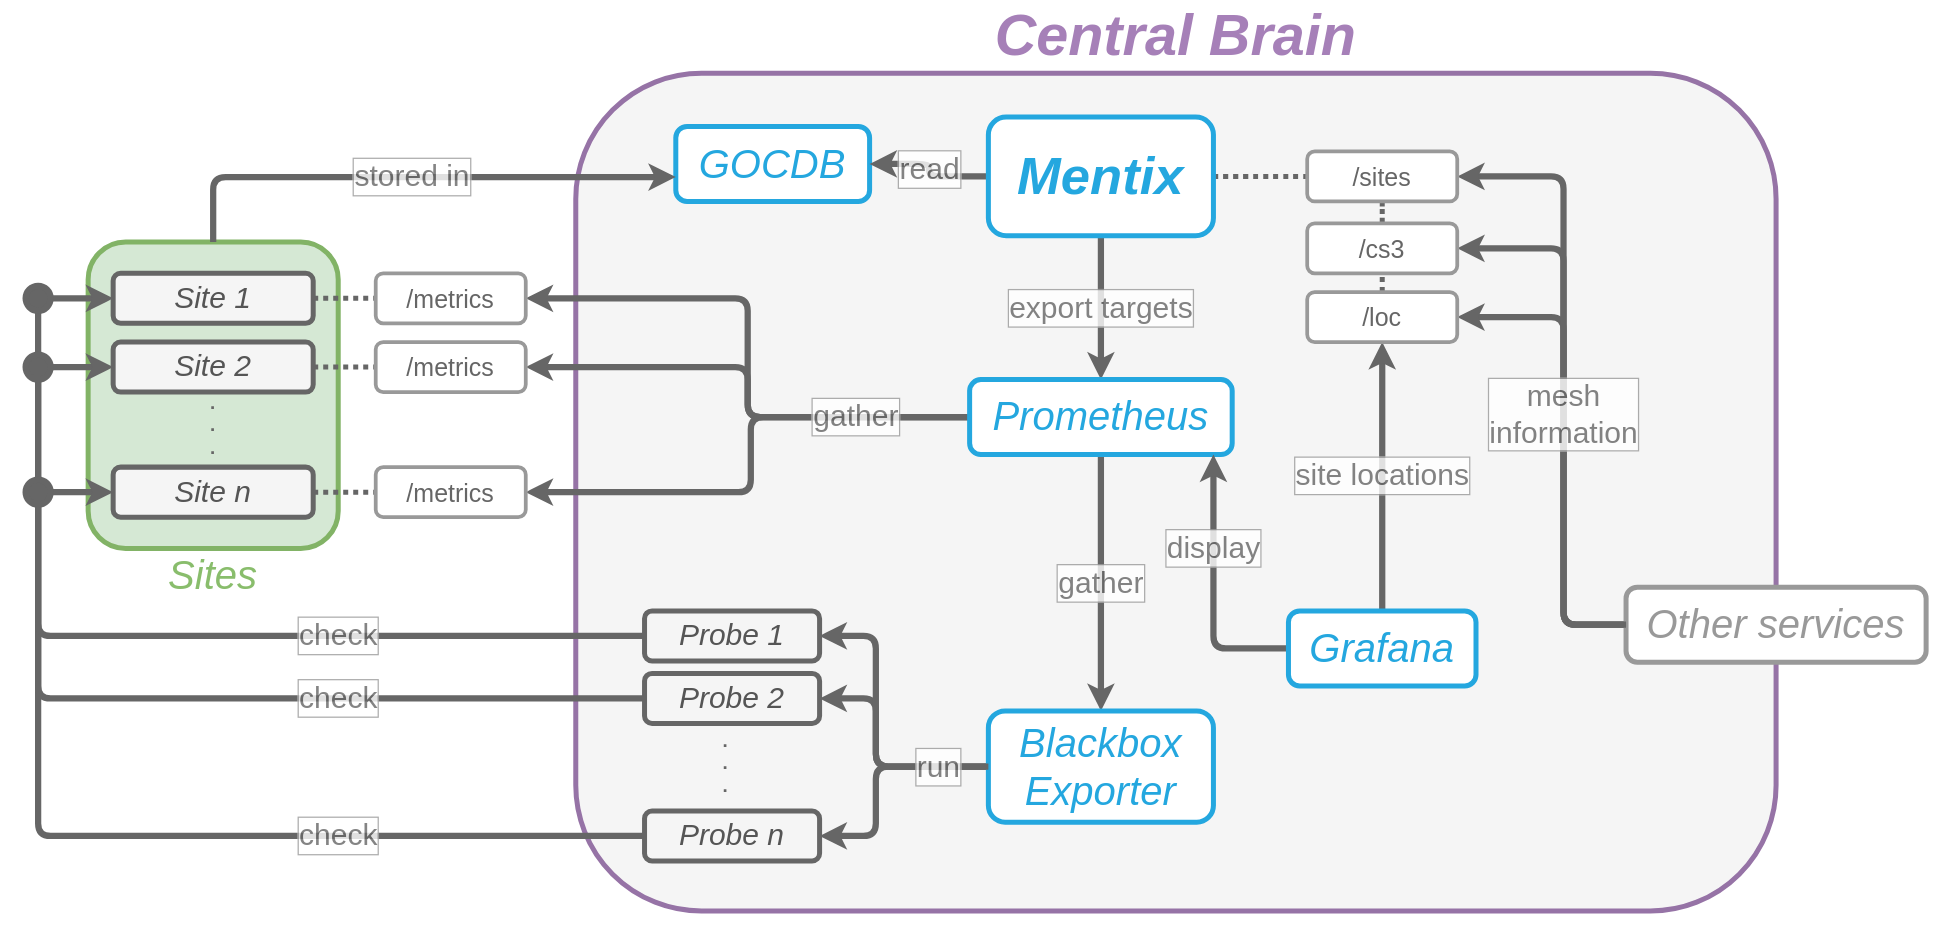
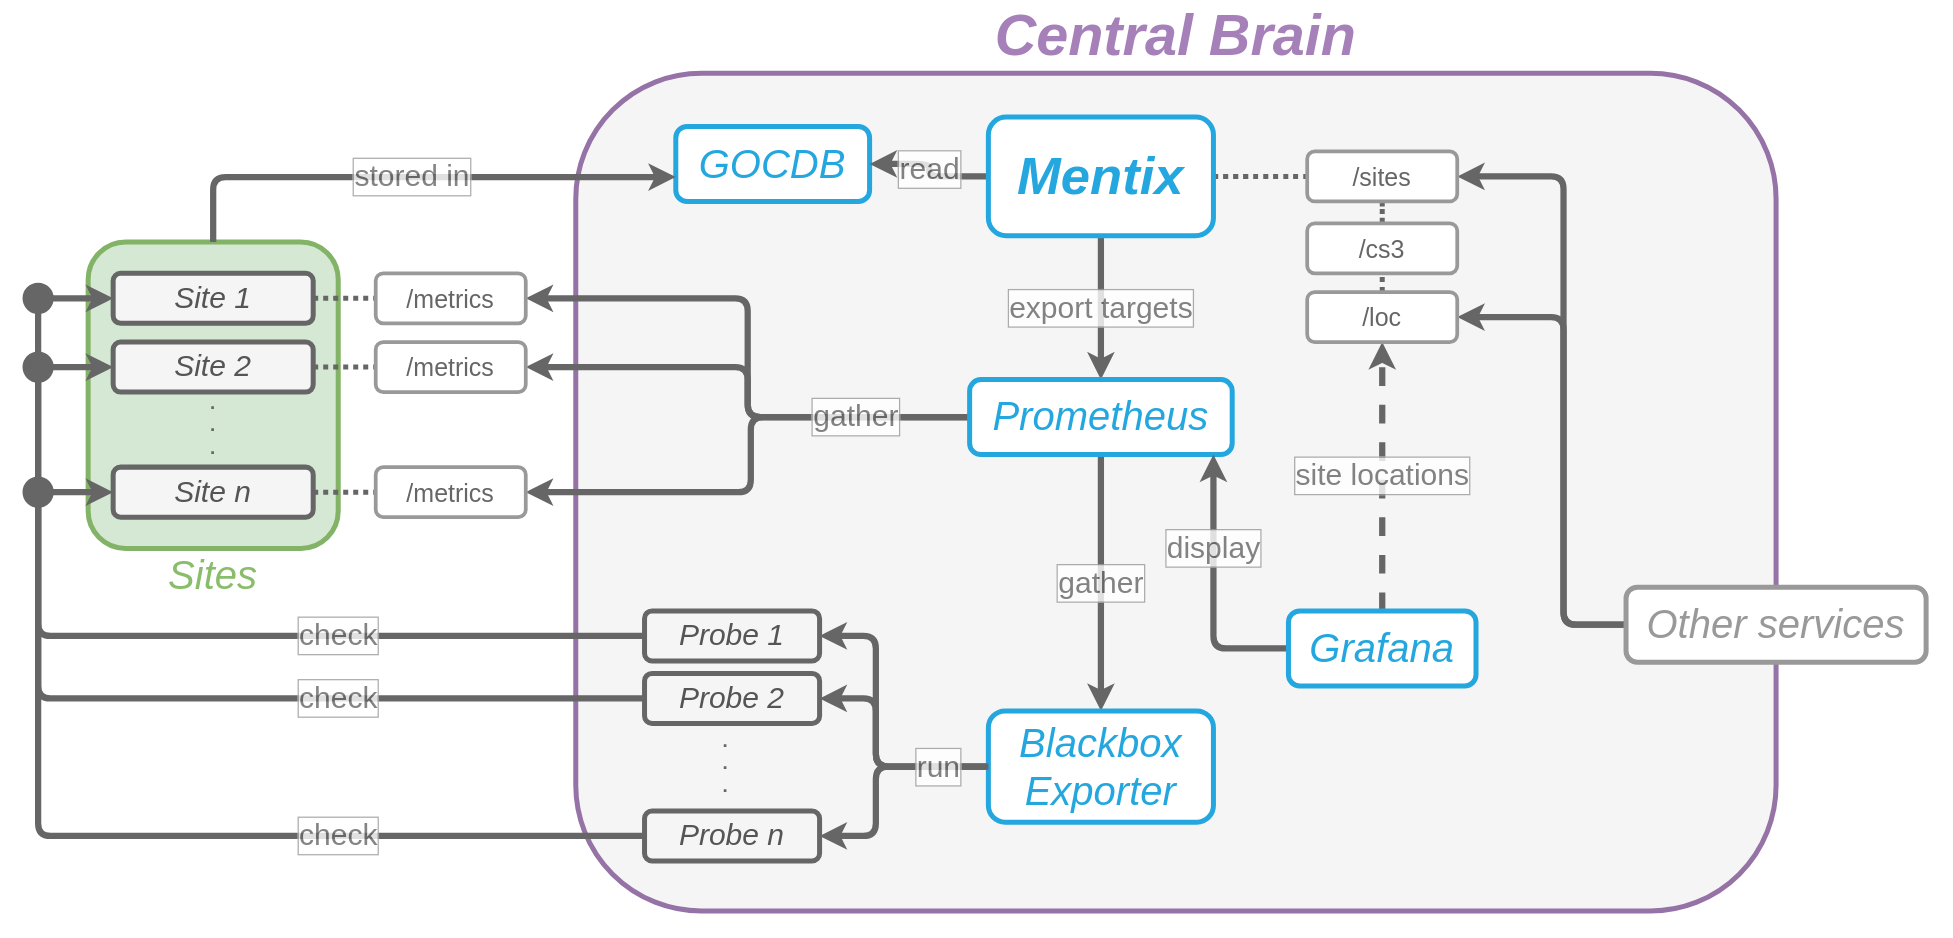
edge "Other services" -> "/cs3": removed, label "mesh information"
edge "Grafana" -> "/loc": style solid -> dashed
